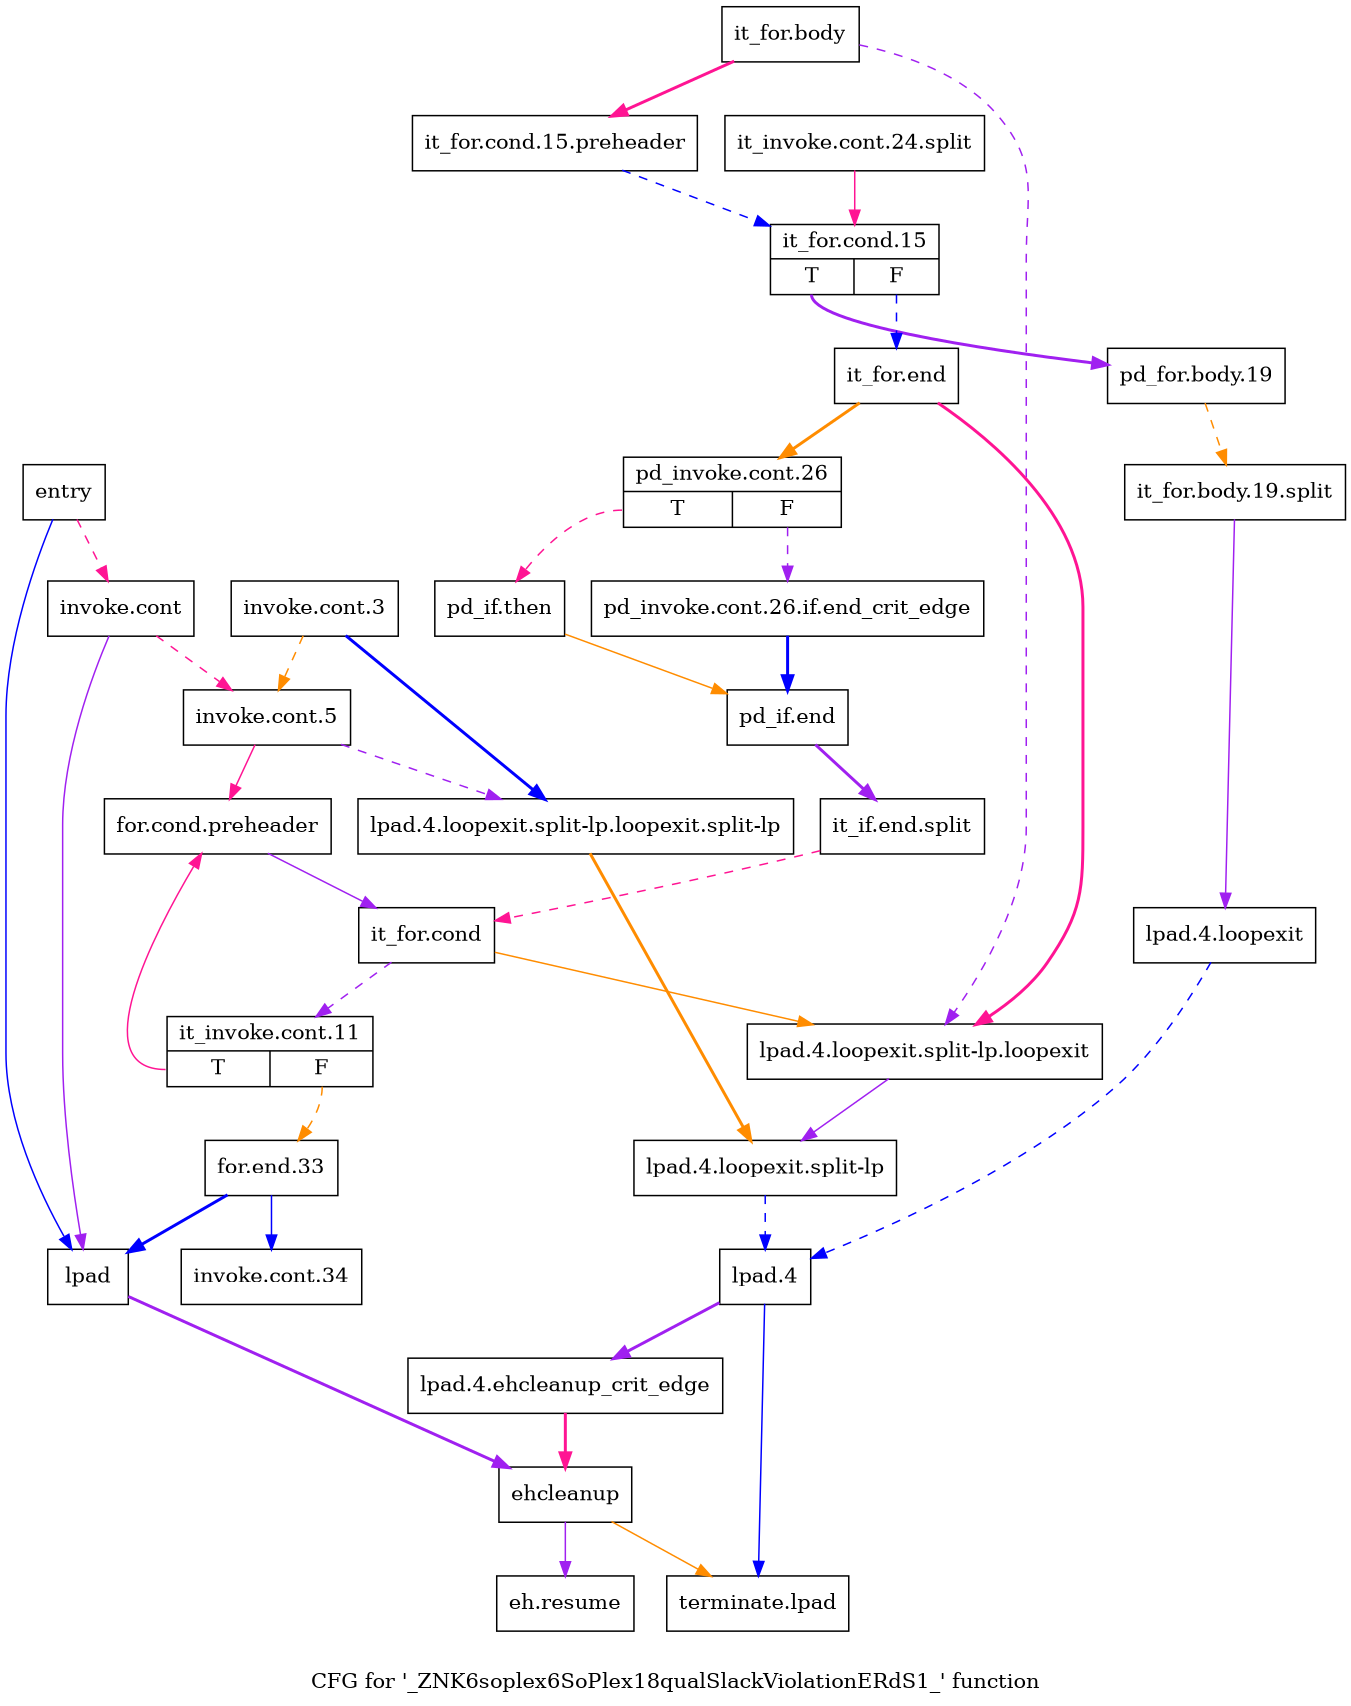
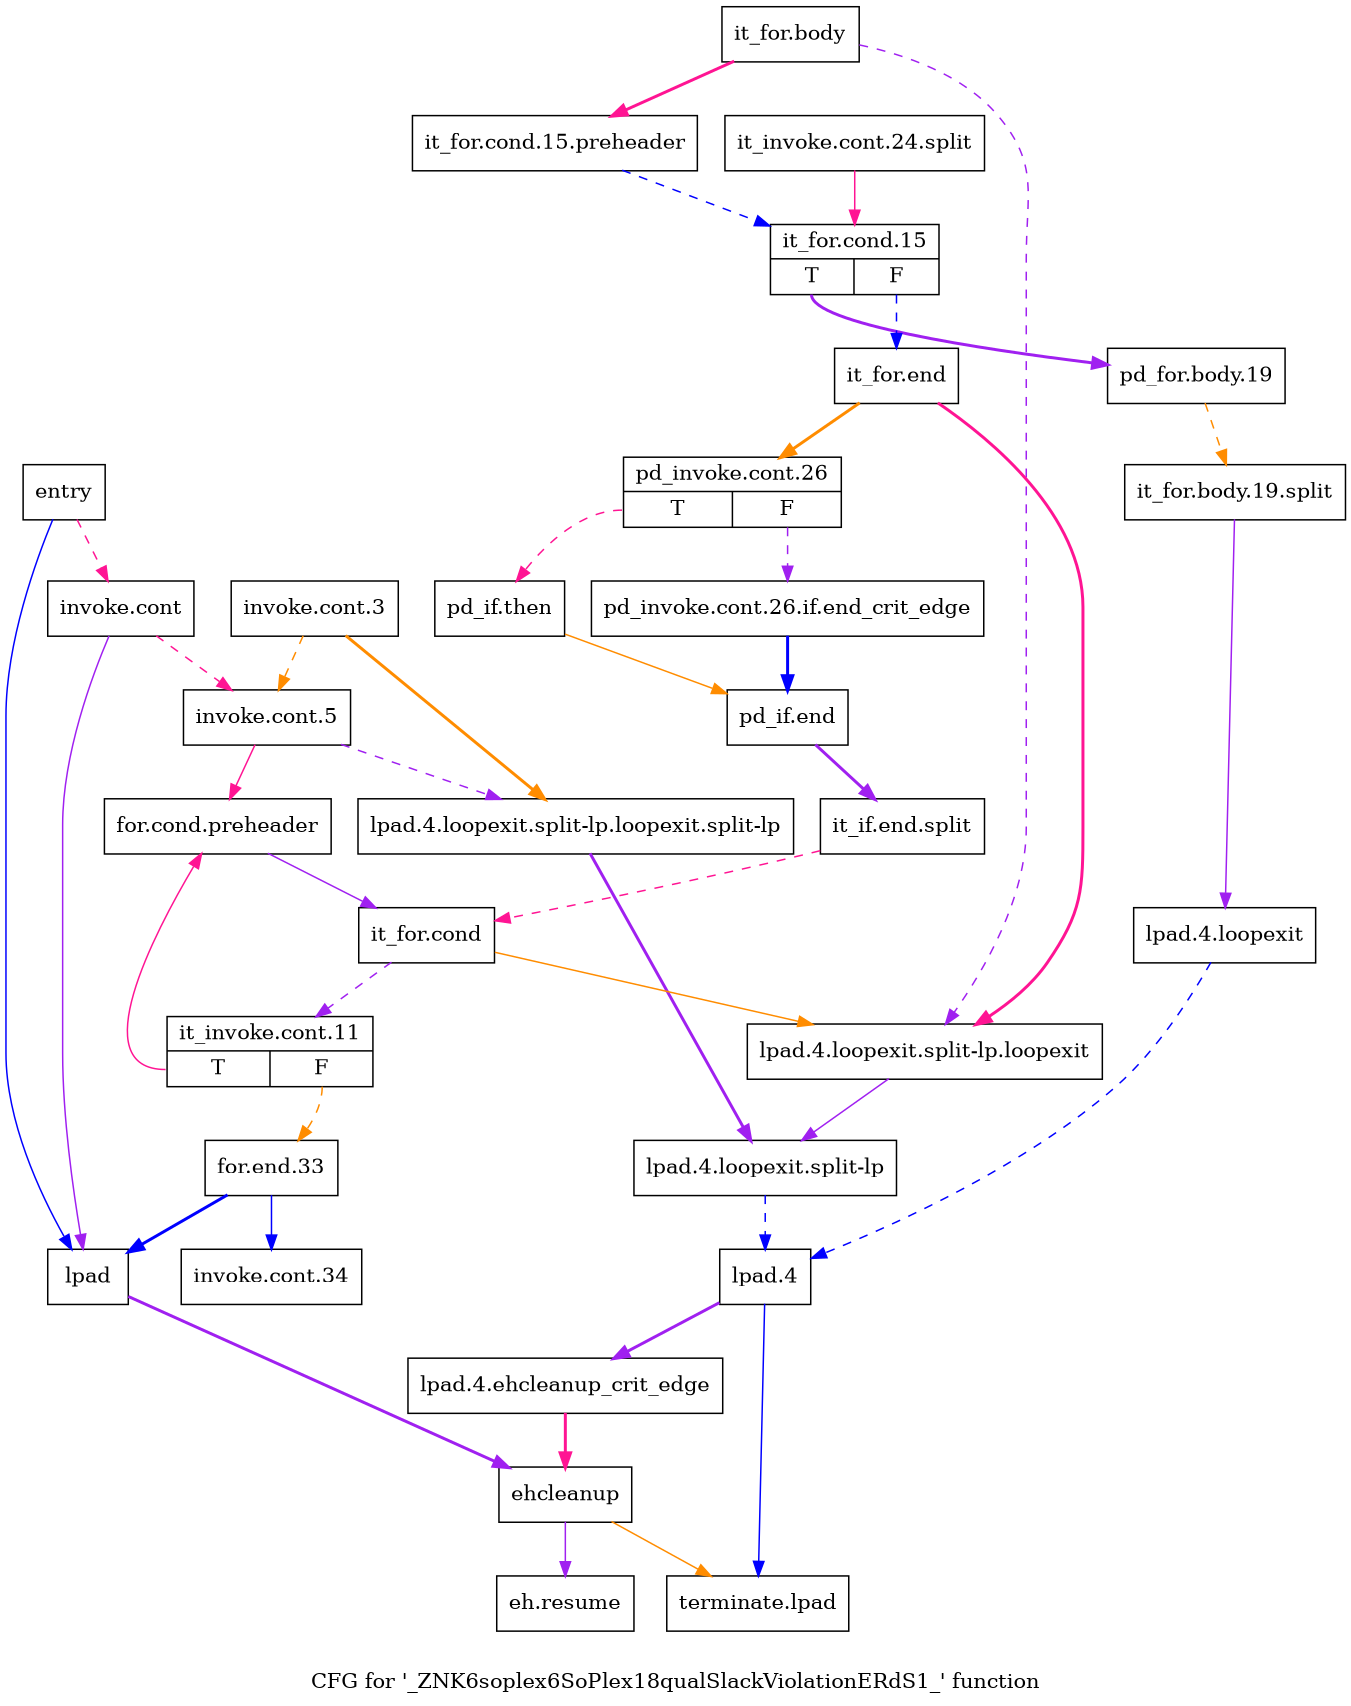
edge "invoke.cont.3" -> "lpad.4.loopexit.split-lp.loopexit.split-lp": color blue -> darkorange
edge "lpad.4.loopexit.split-lp.loopexit.split-lp" -> "lpad.4.loopexit.split-lp": color darkorange -> purple
